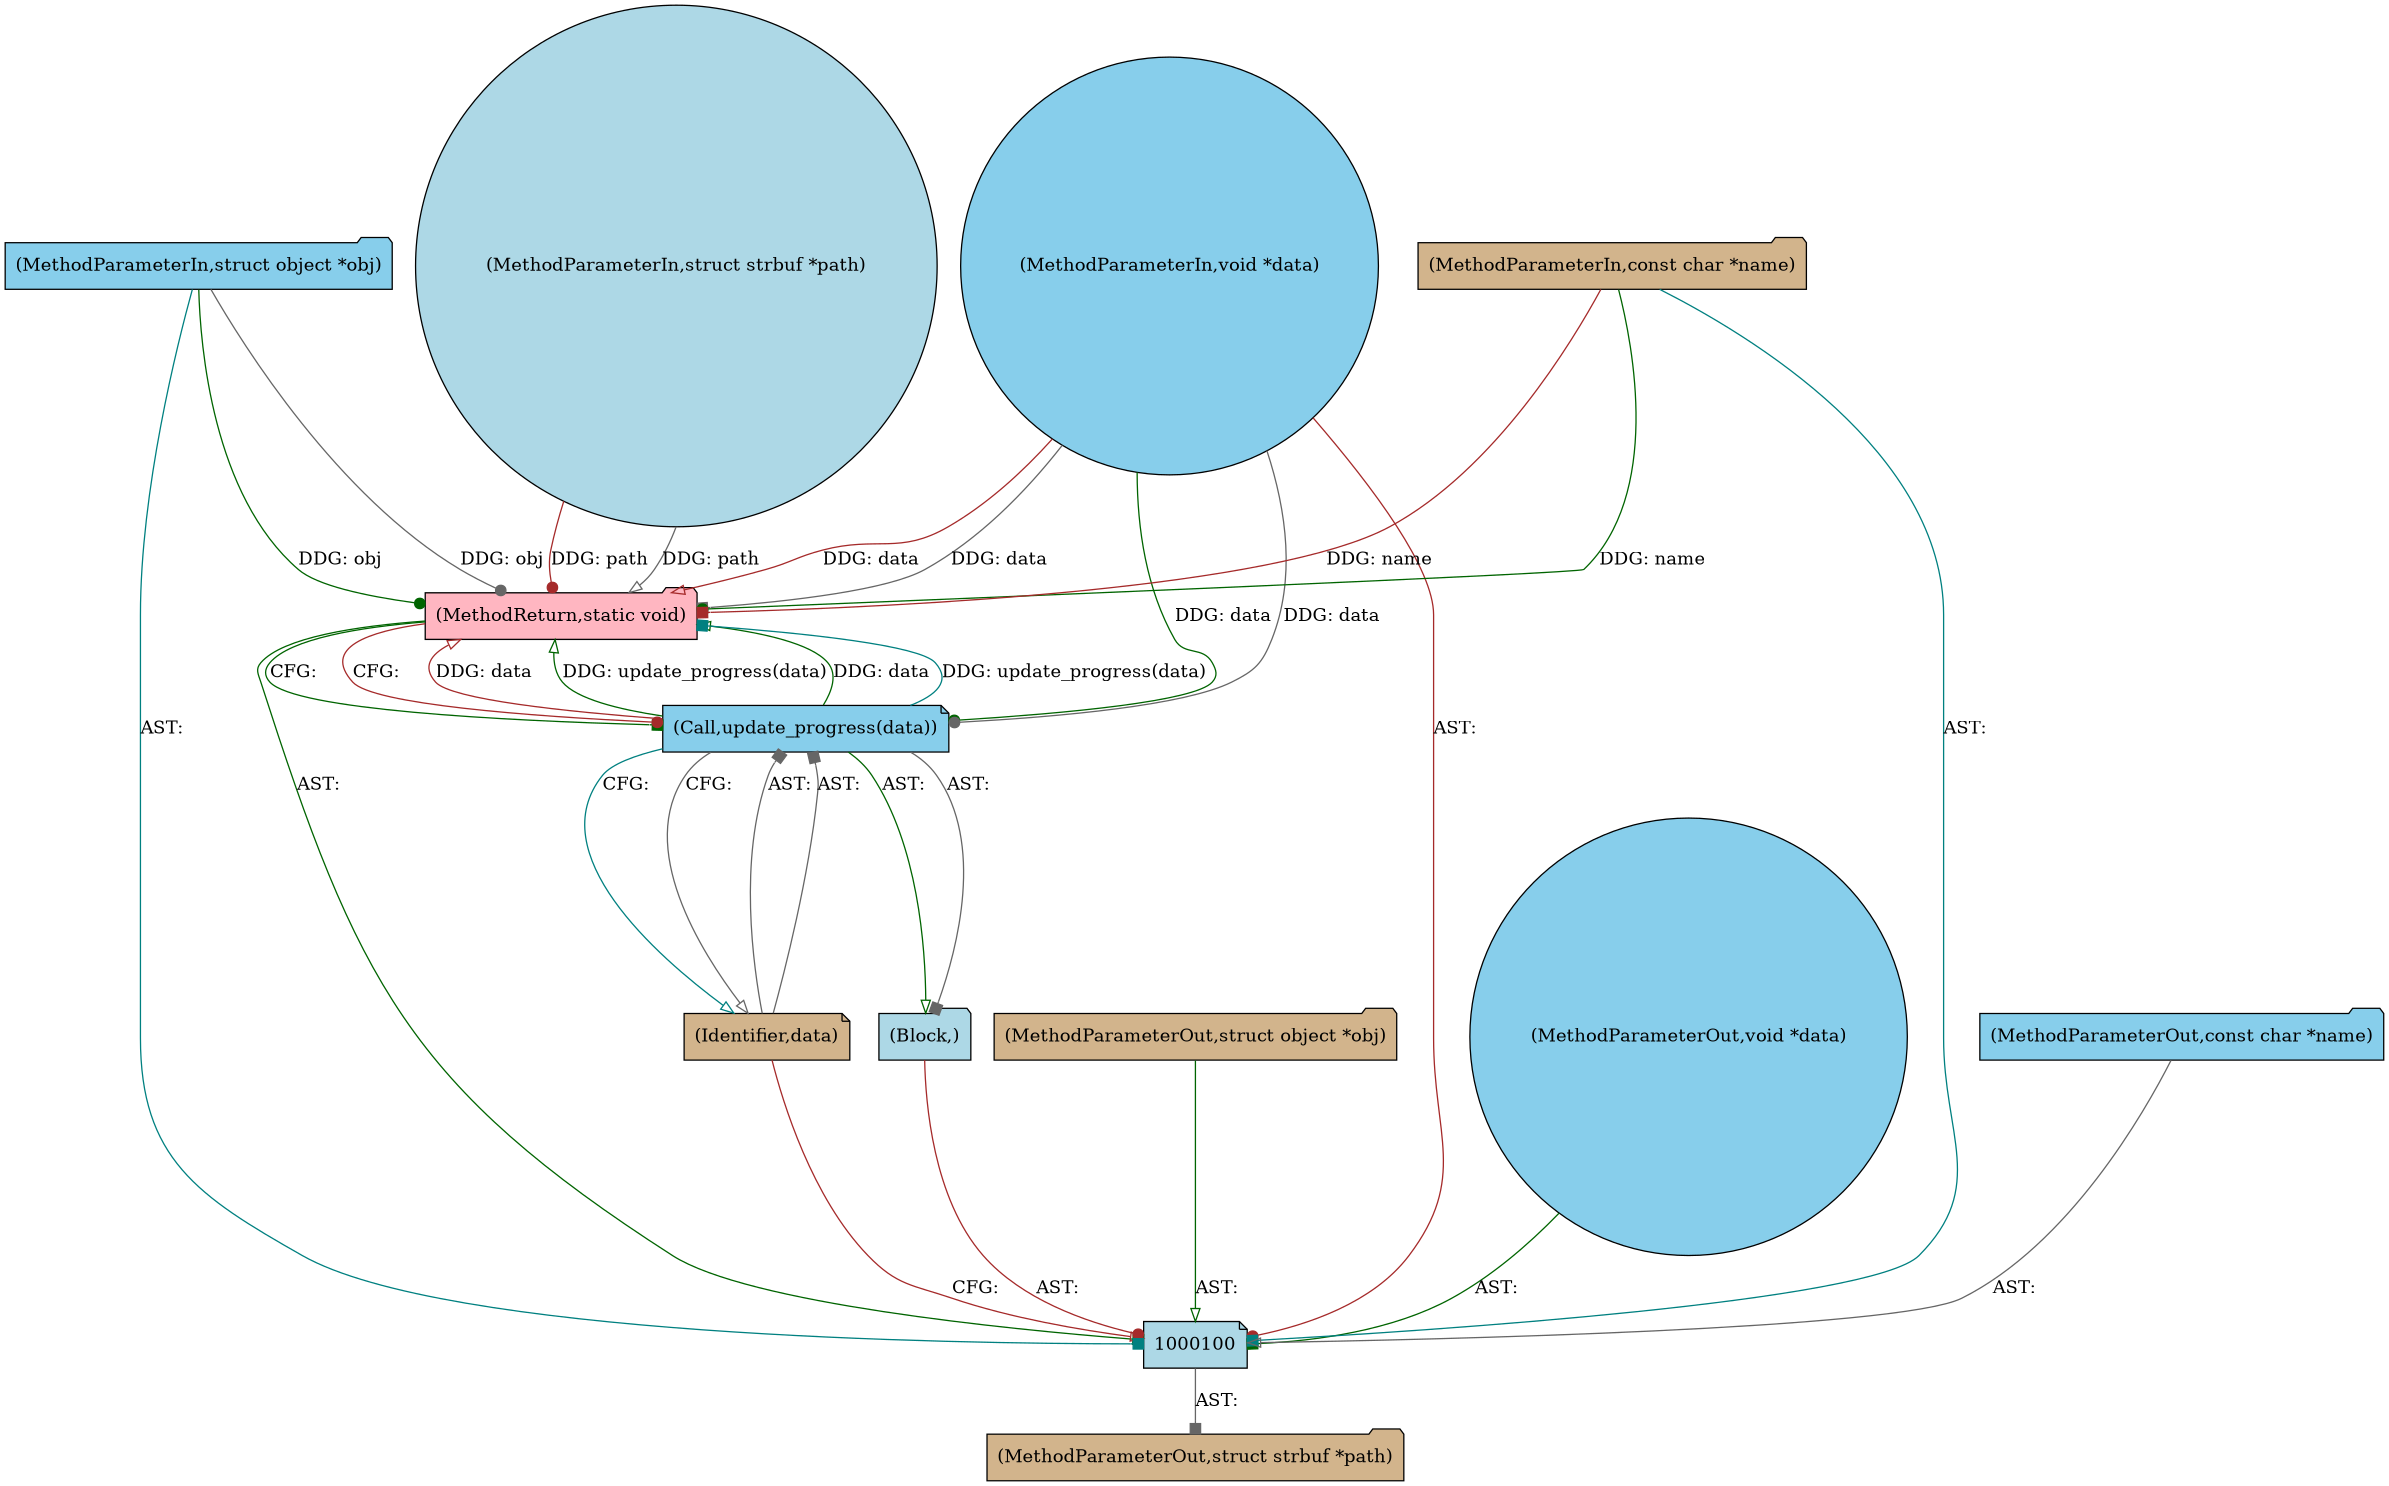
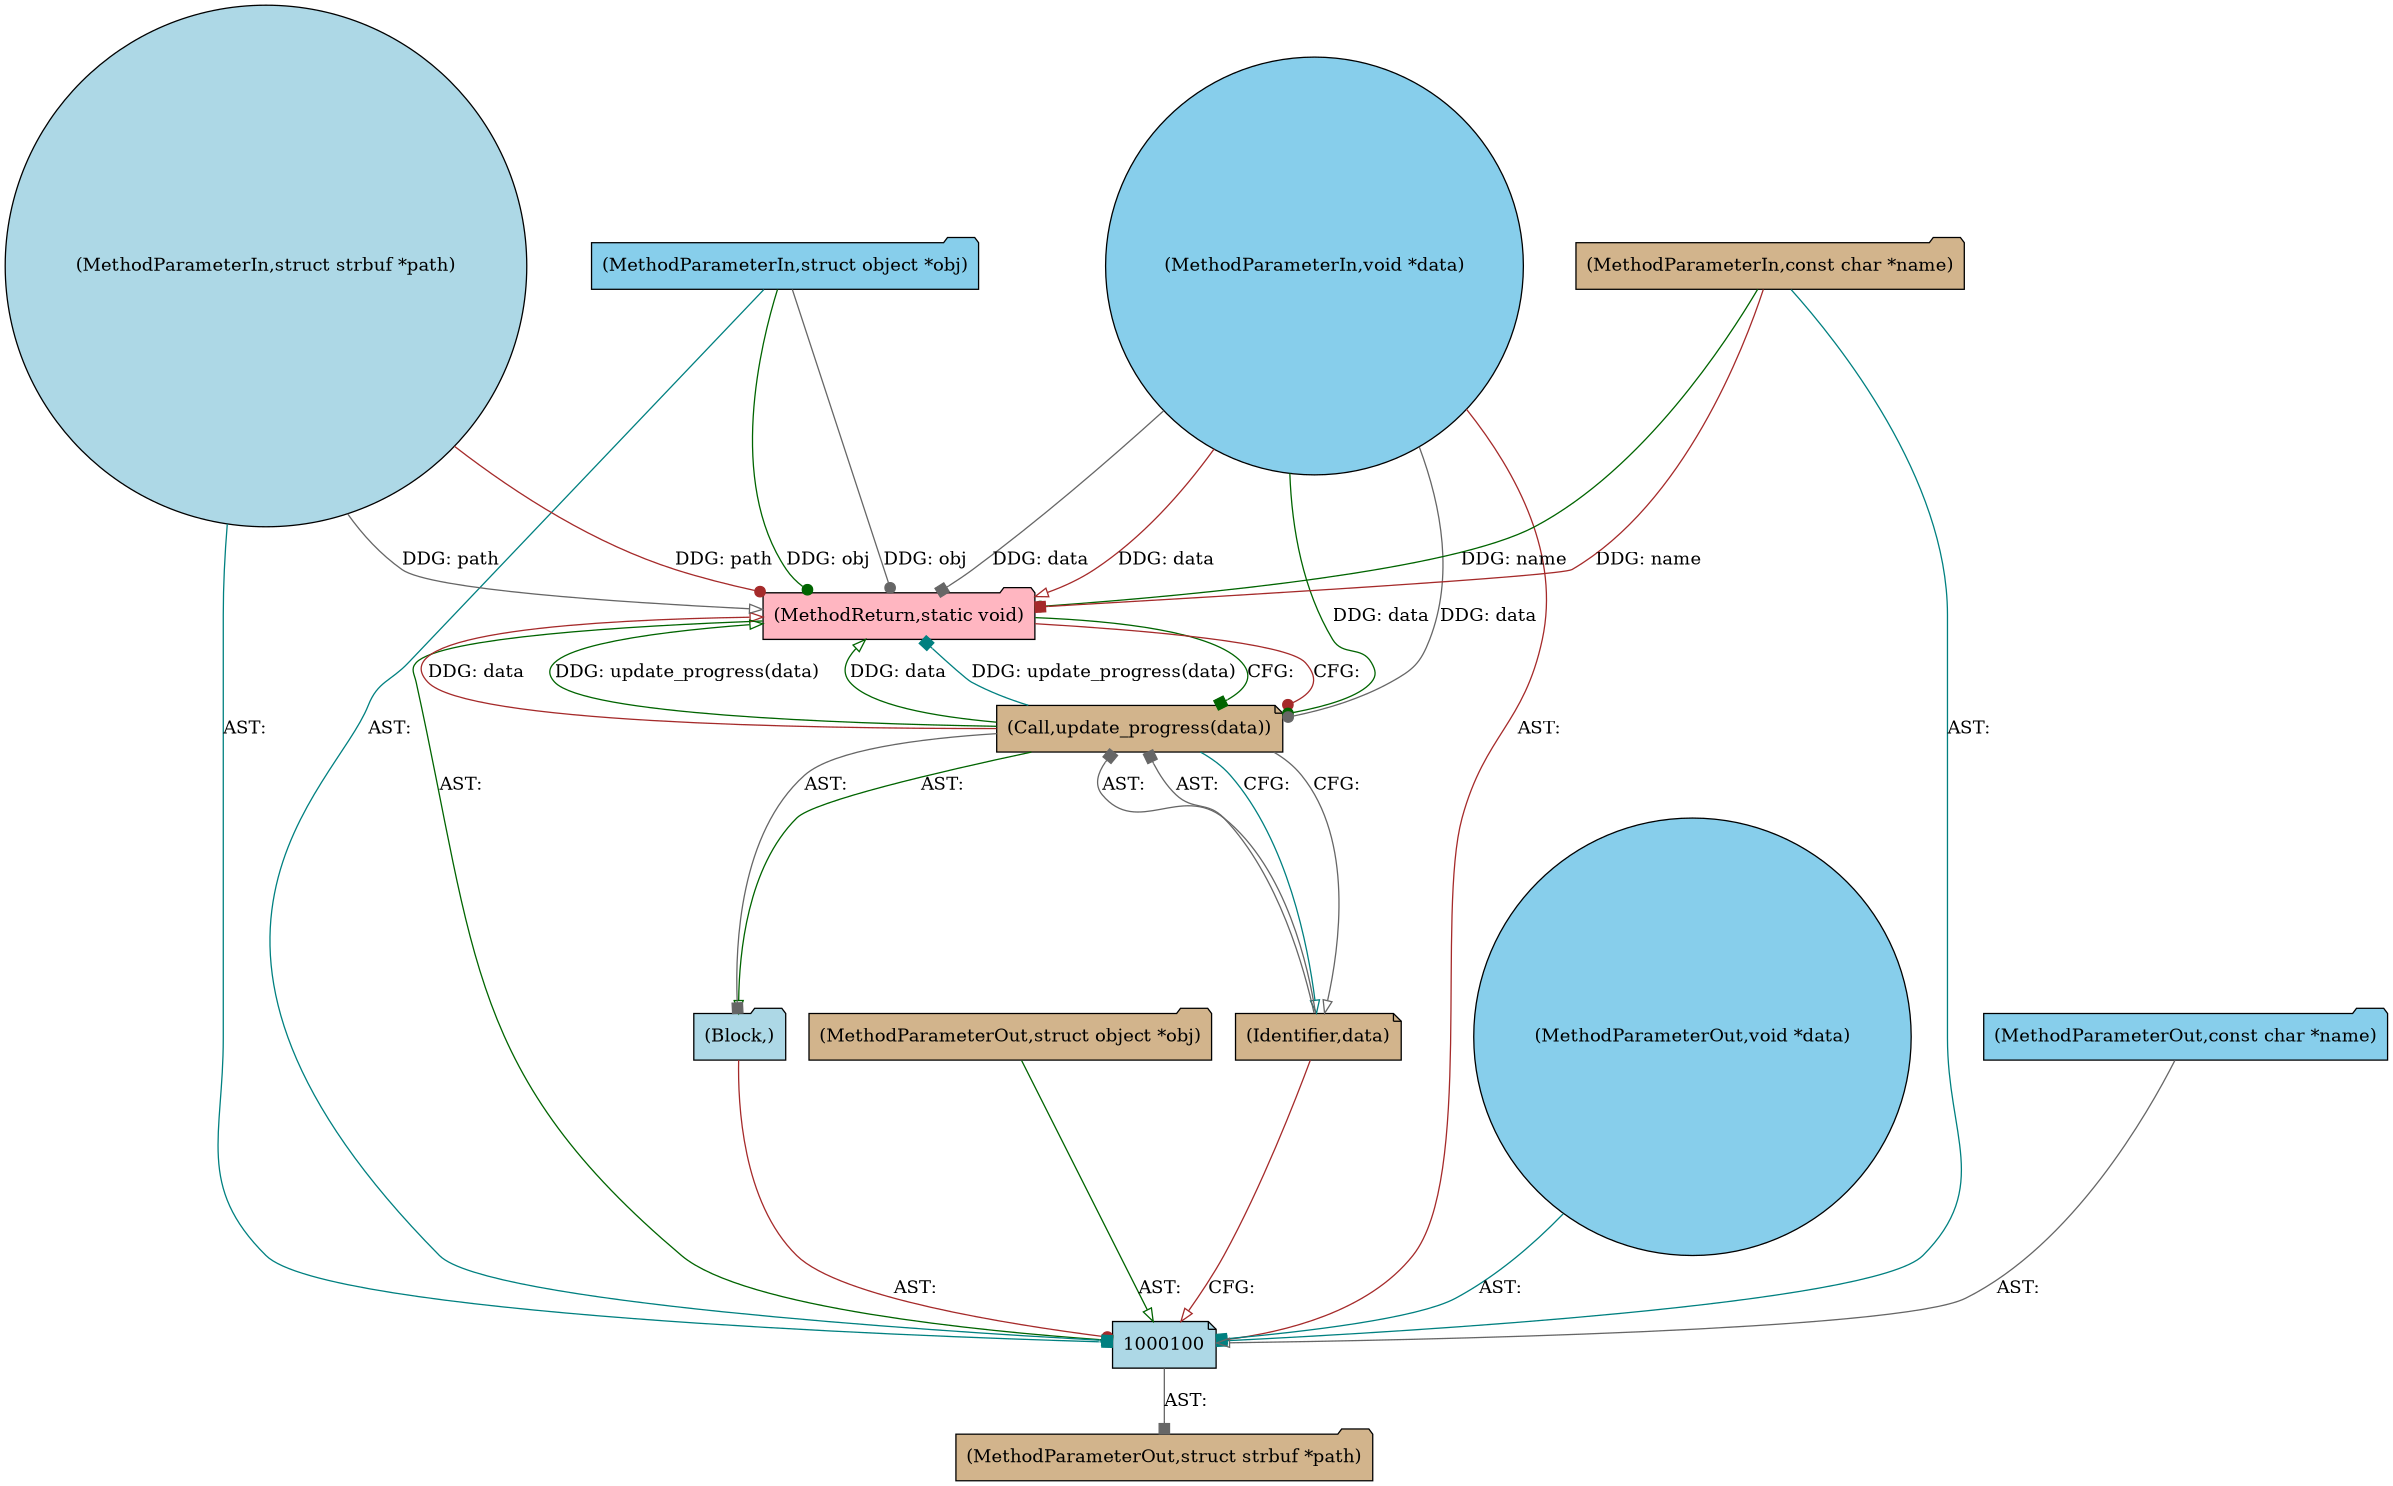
node "(Call,update_progress(data))": fillcolor skyblue -> tan
edge "(MethodParameterIn,struct strbuf *path)" -> "1000100": added, label "AST:"
edge "(MethodParameterOut,void *data)" -> "1000100": color darkgreen -> teal
